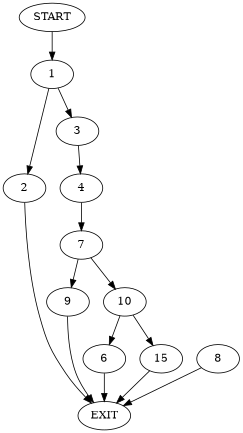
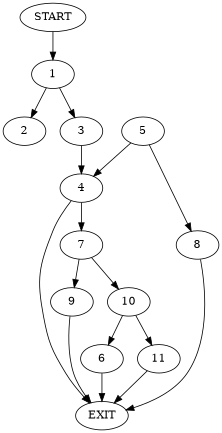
node "5": added
edge "2" -> "EXIT": now "4" -> "EXIT"
node "15": label "15" -> "11"
